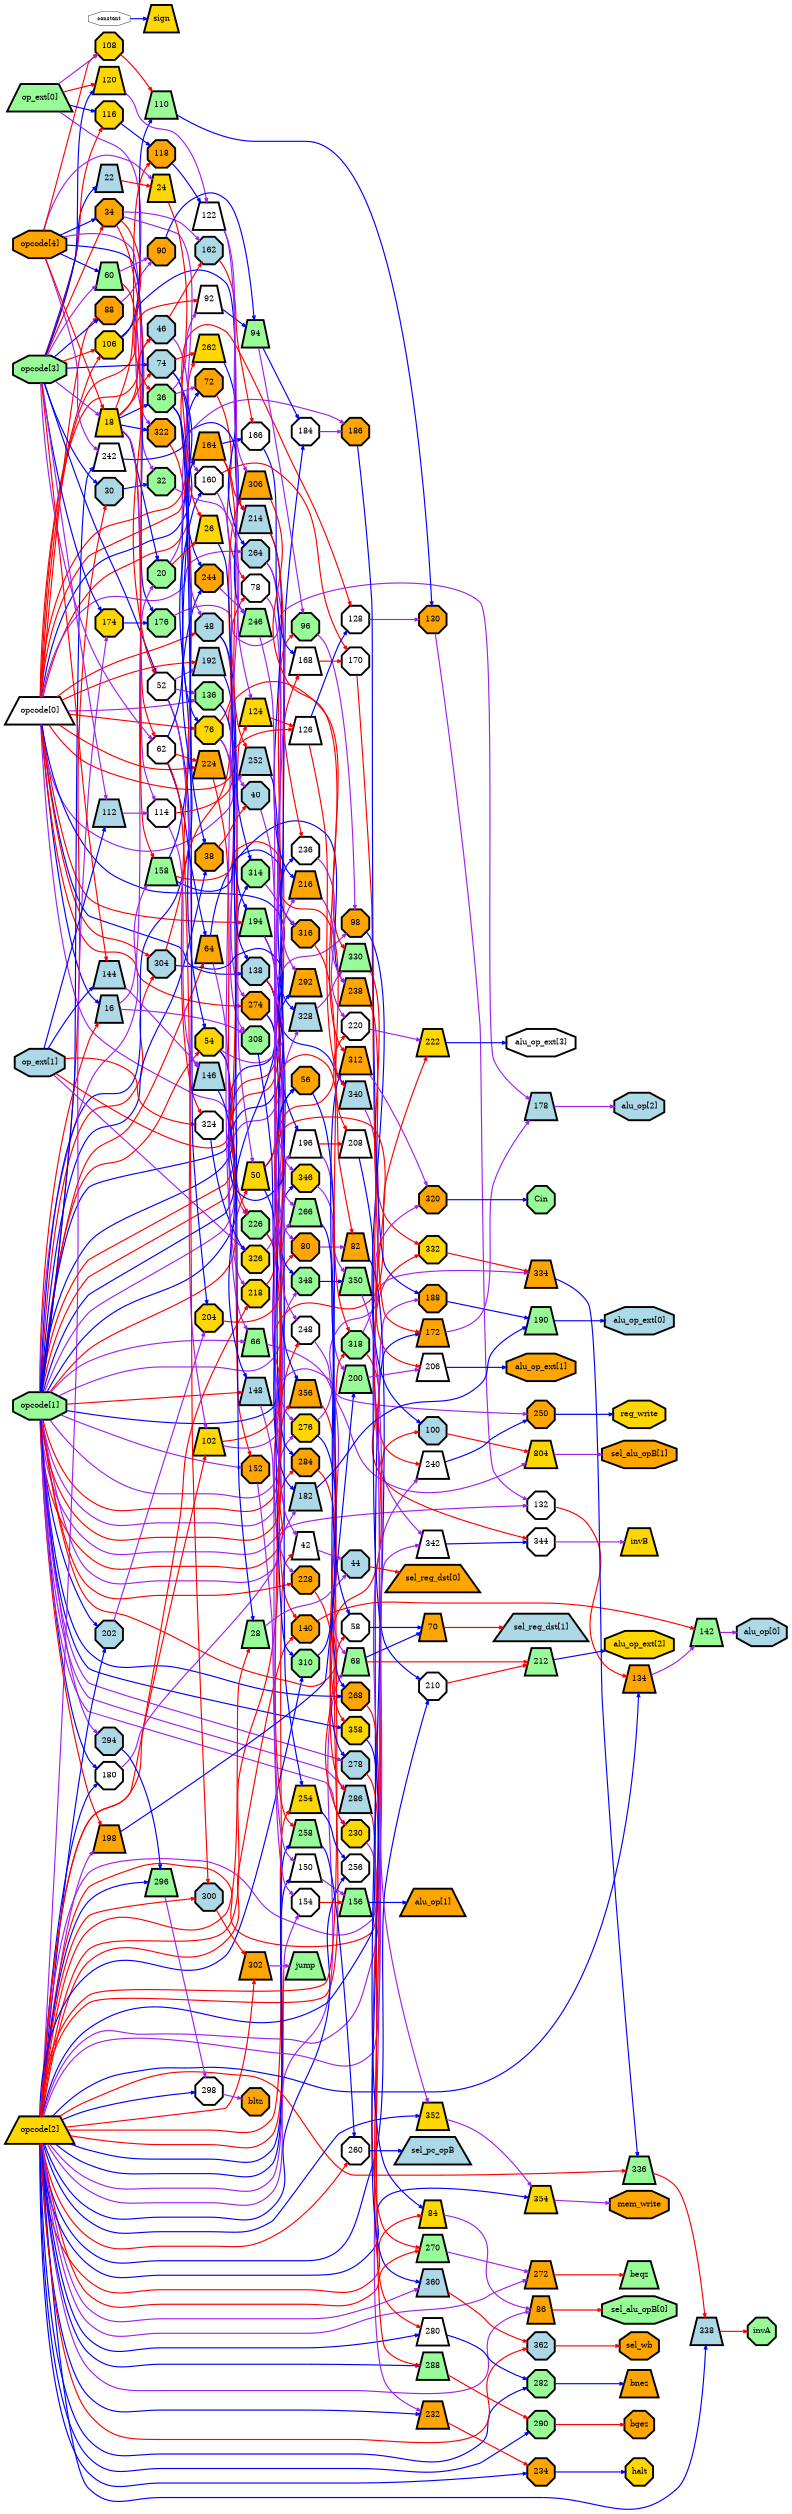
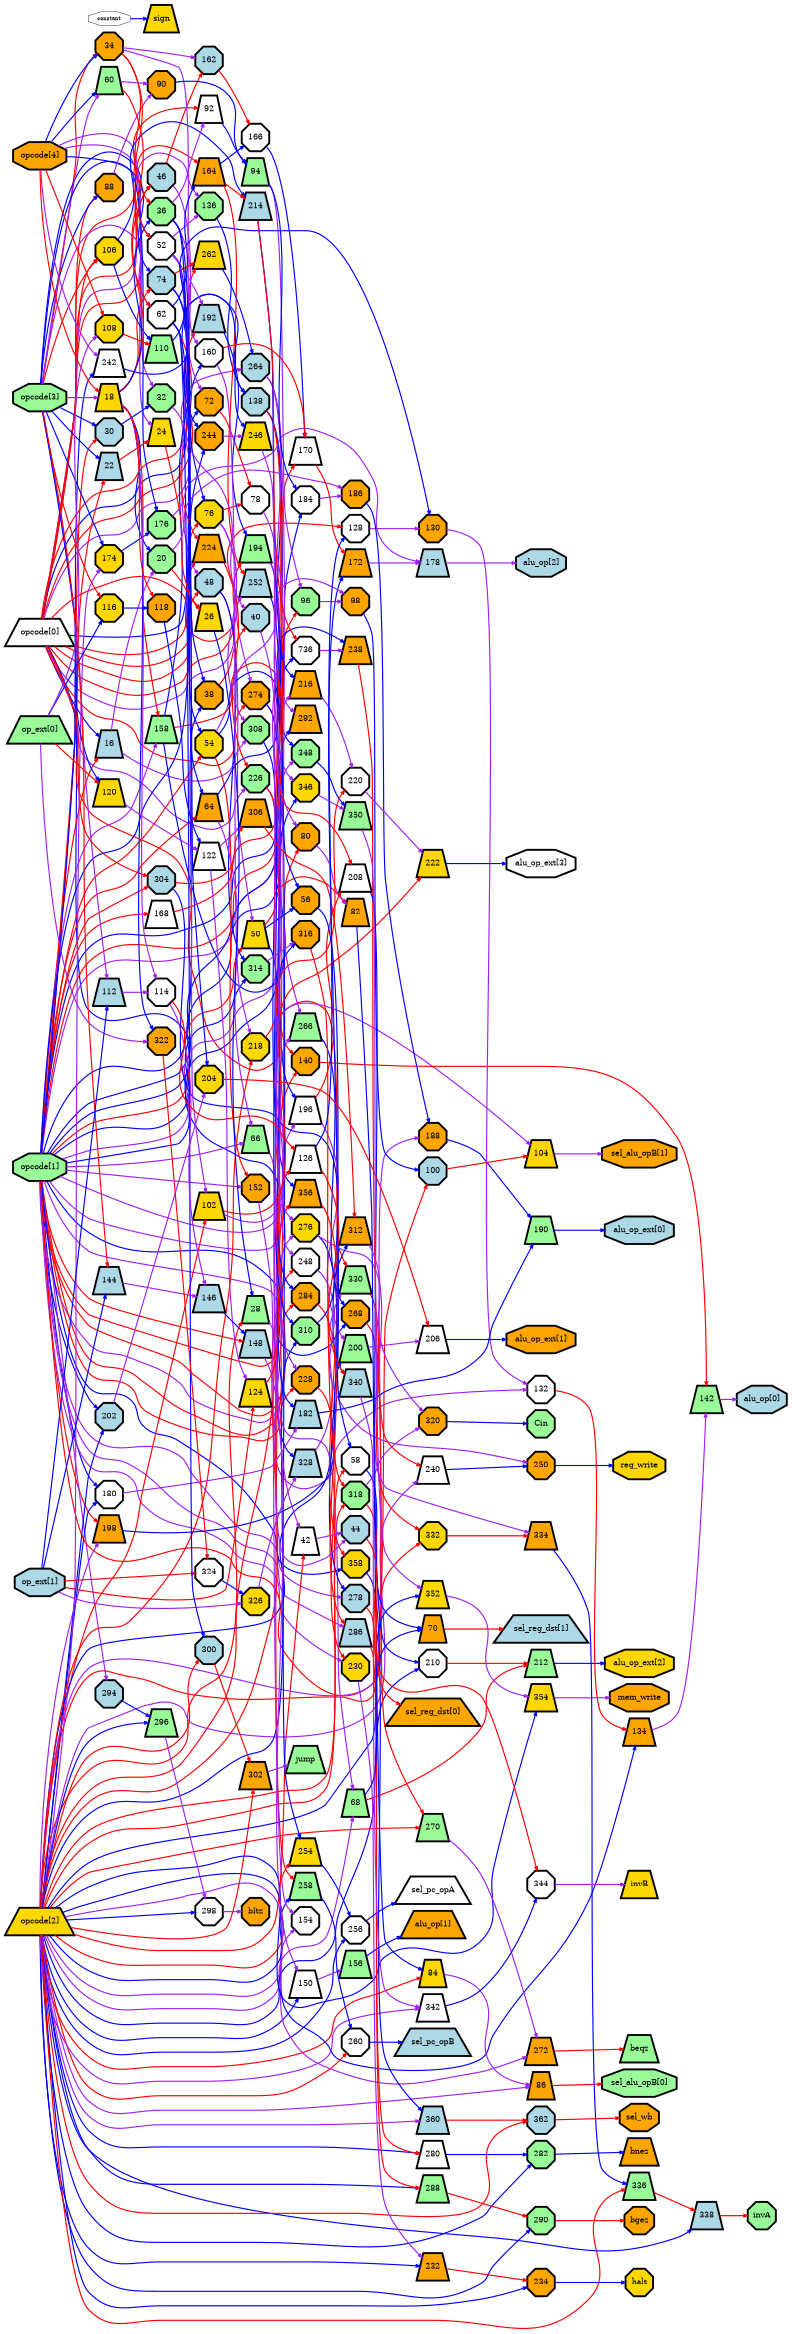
edge "166" -> "168": now "166" -> "170"
node "246": fillcolor palegreen -> gold
node "170": shape octagon -> trapezium
edge "opcode[1]" -> "22": added
node "236": label "236" -> "736"
edge "62" -> "300": color red -> blue
node "804": label "804" -> "104"
node "sel_pc_opA": added
edge "154" -> "156": removed
